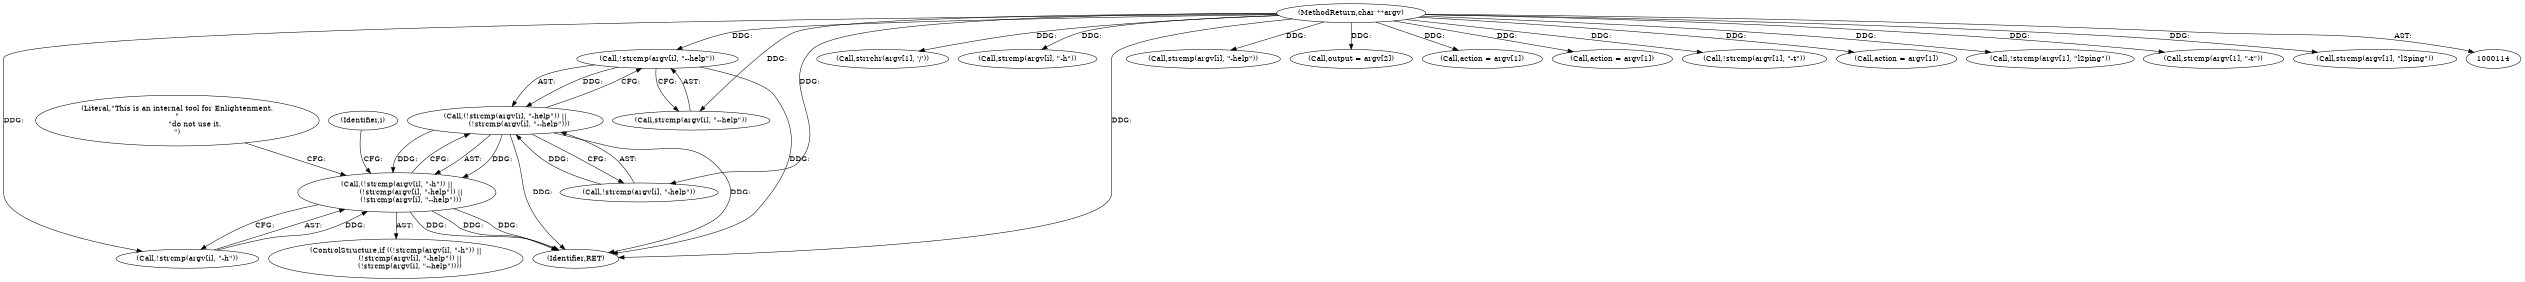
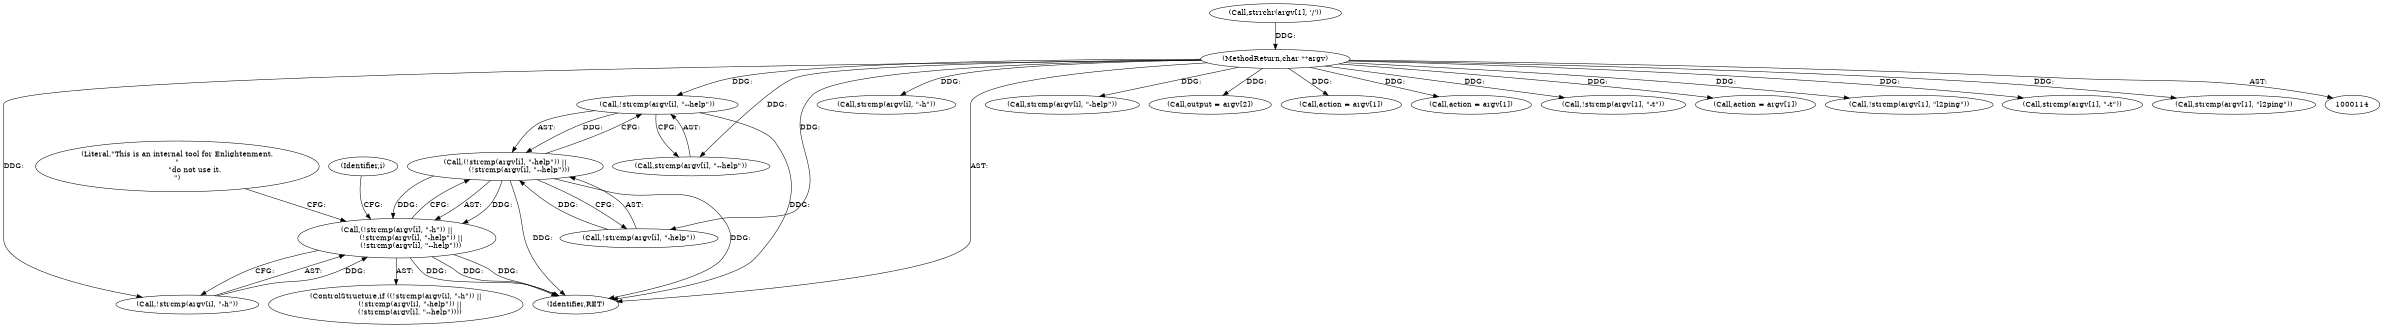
edge "(MethodReturn,char **argv)" -> "(Call,strrchr(argv[1], '/'))": reversed
edge "(MethodReturn,char **argv)" -> "(Identifier,RET)": label "DDG: " -> "AST: "
